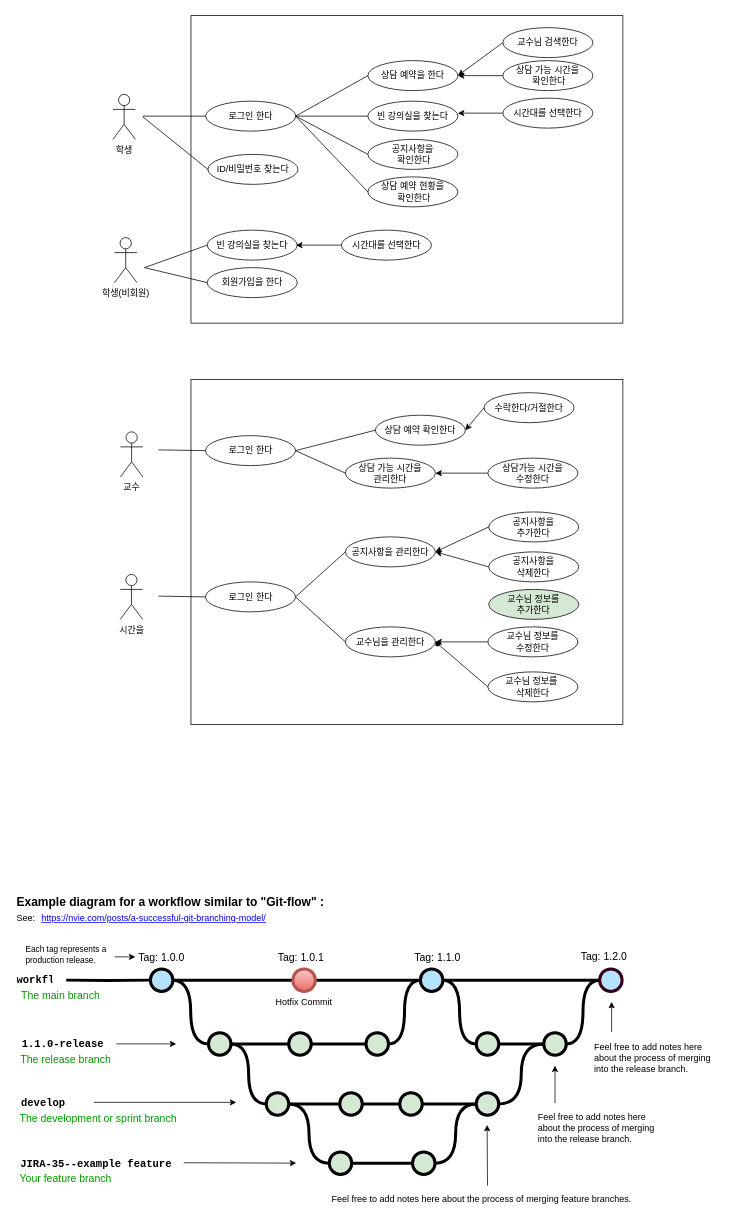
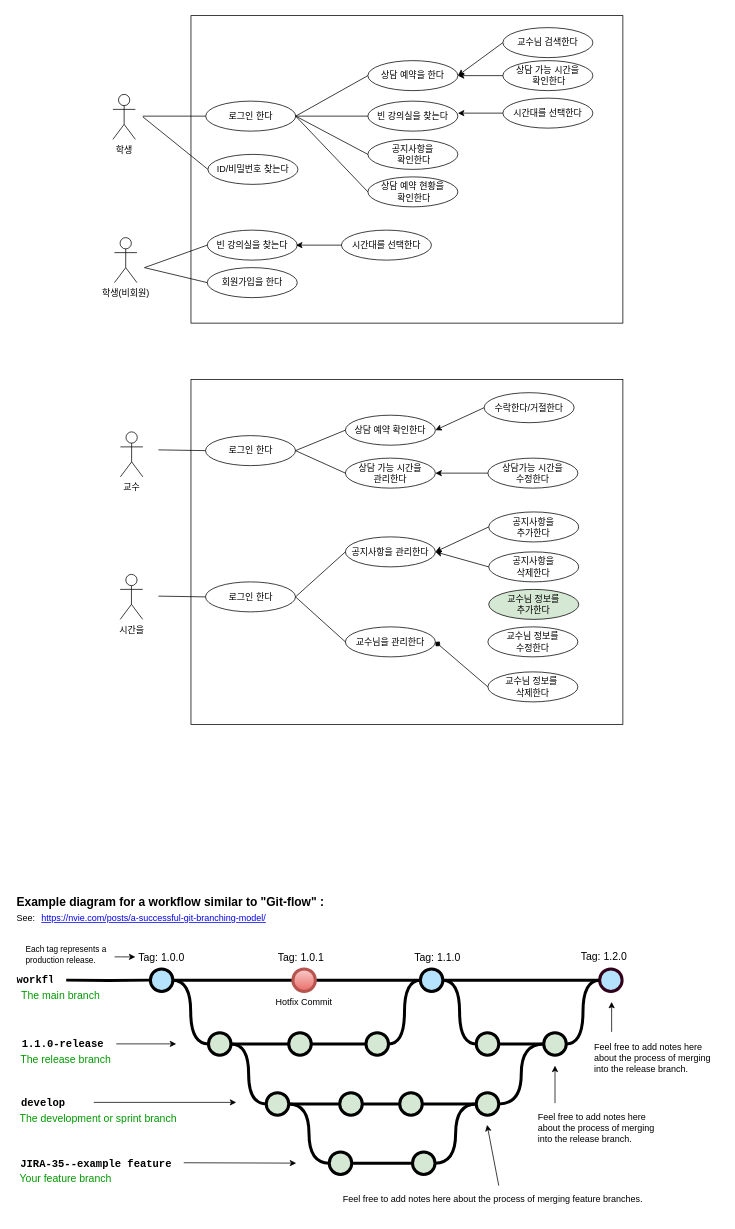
node "상담 예약 확인한다": moved (420, 430) -> (390, 430)
edge "교수님 정보를 수정한다" -> "교수님을 관리한다": removed
node "Feel free to add notes here about the process of merging feature branches.": moved (488, 1199) -> (499, 1199)
